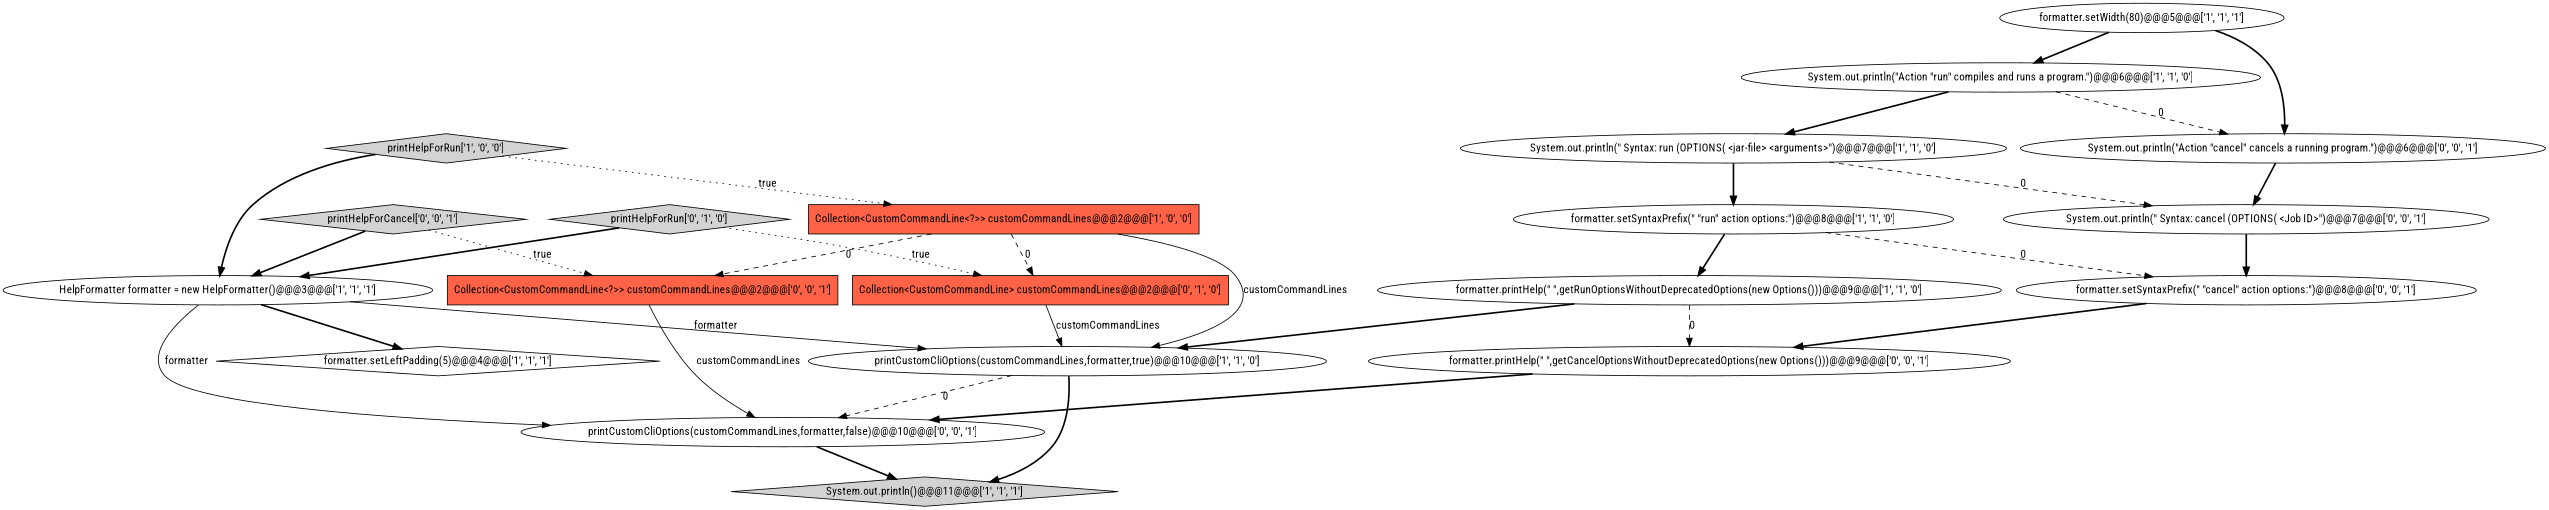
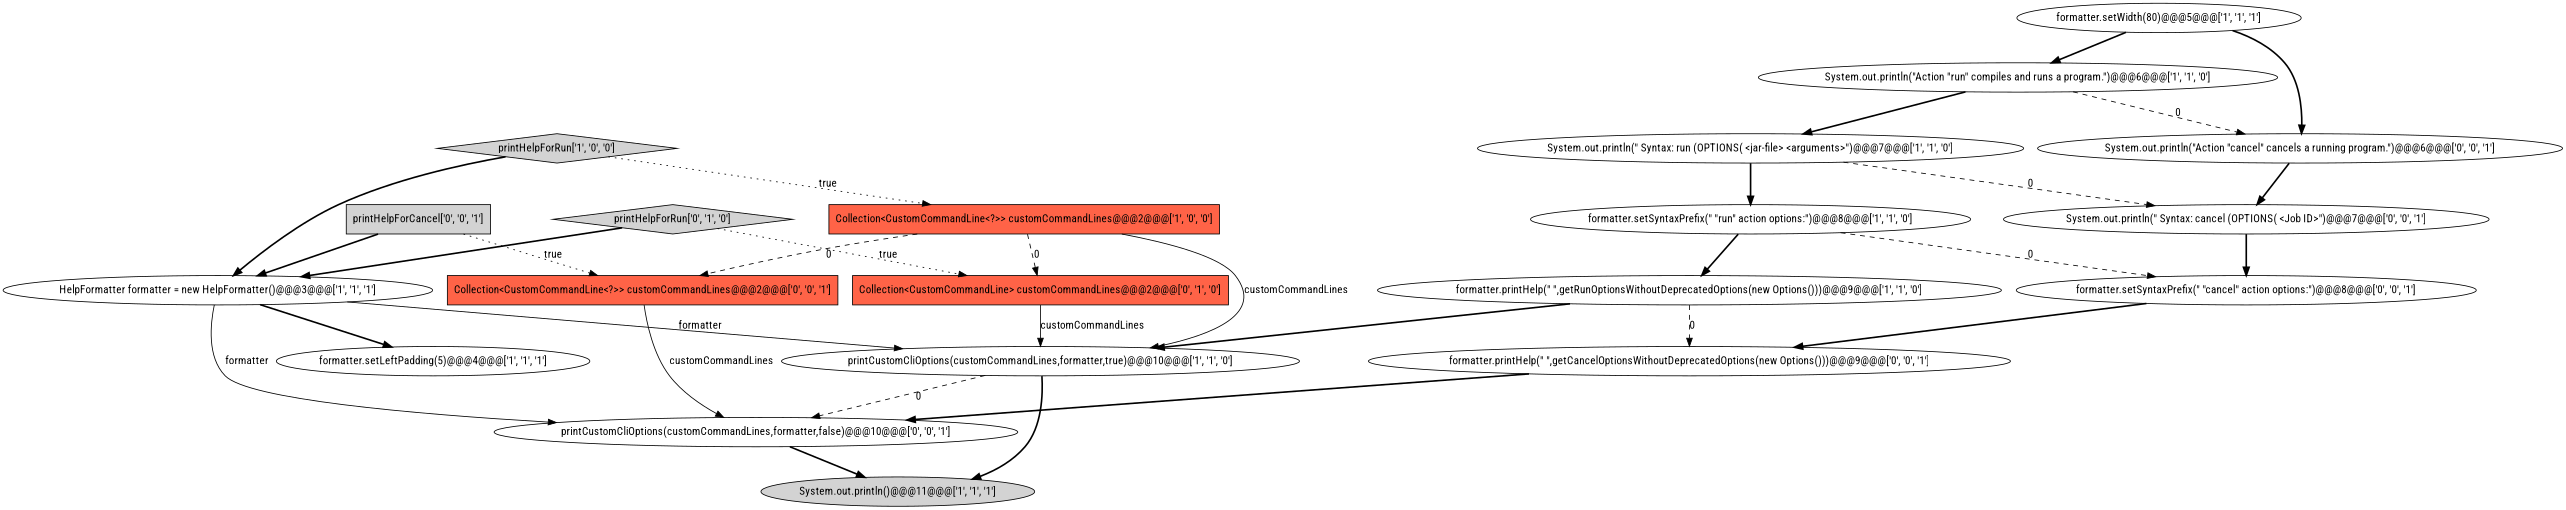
node "printHelpForCancel['0', '0', '1']": shape diamond -> box
node "formatter.setLeftPadding(5)@@@4@@@['1', '1', '1']": shape diamond -> ellipse
node "System.out.println()@@@11@@@['1', '1', '1']": shape diamond -> ellipse
